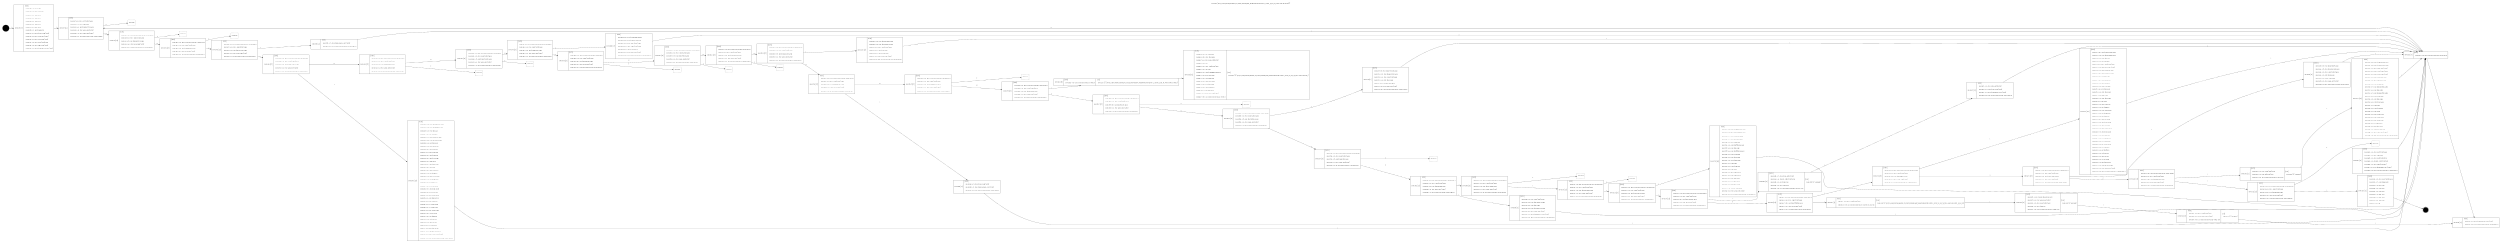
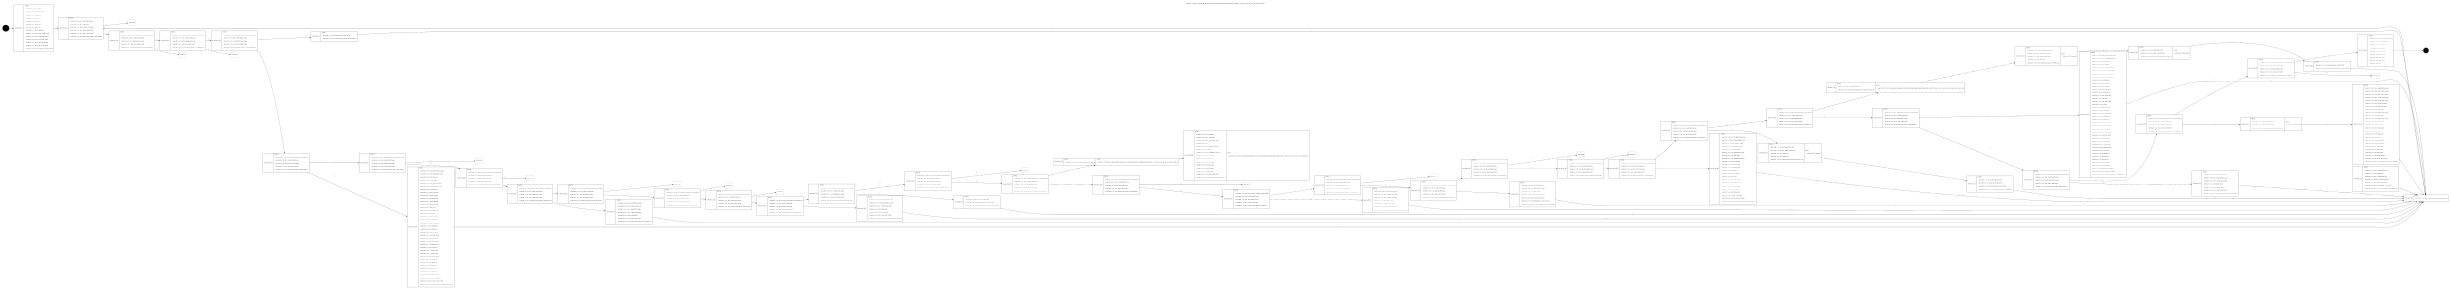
edge "0x401d32 [5]" -> "0x40194b [12]": reversed
